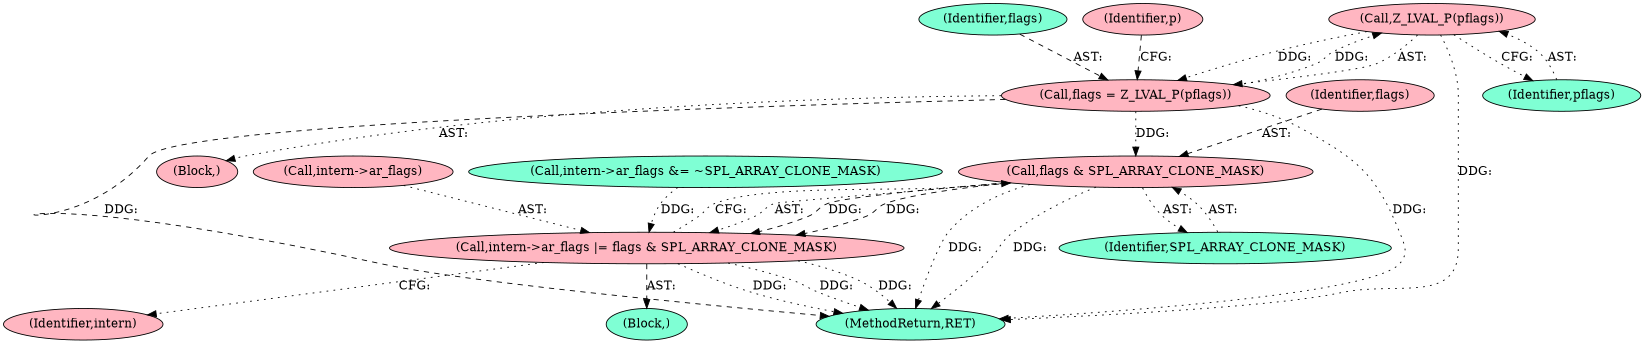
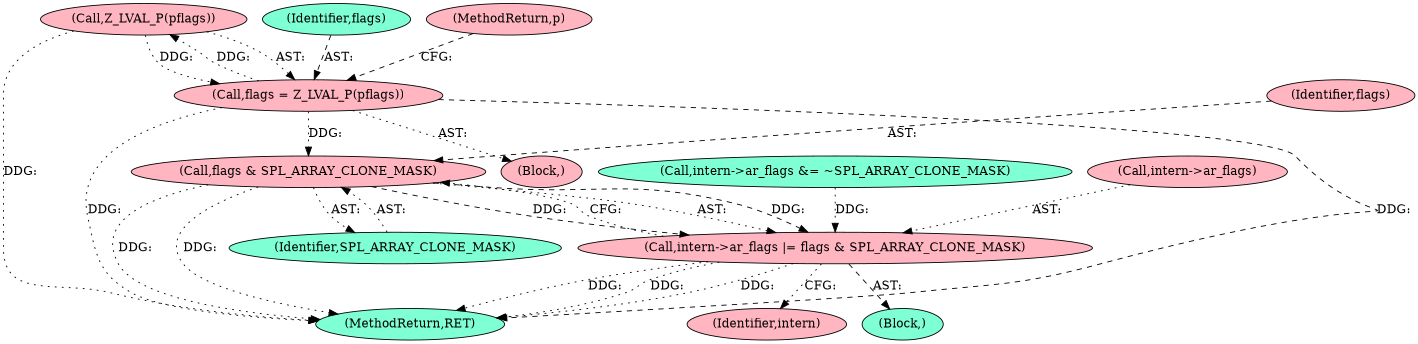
node "(Identifier,p)": label "(Identifier,p)" -> "(MethodReturn,p)"
node "(Identifier,pflags)": removed
